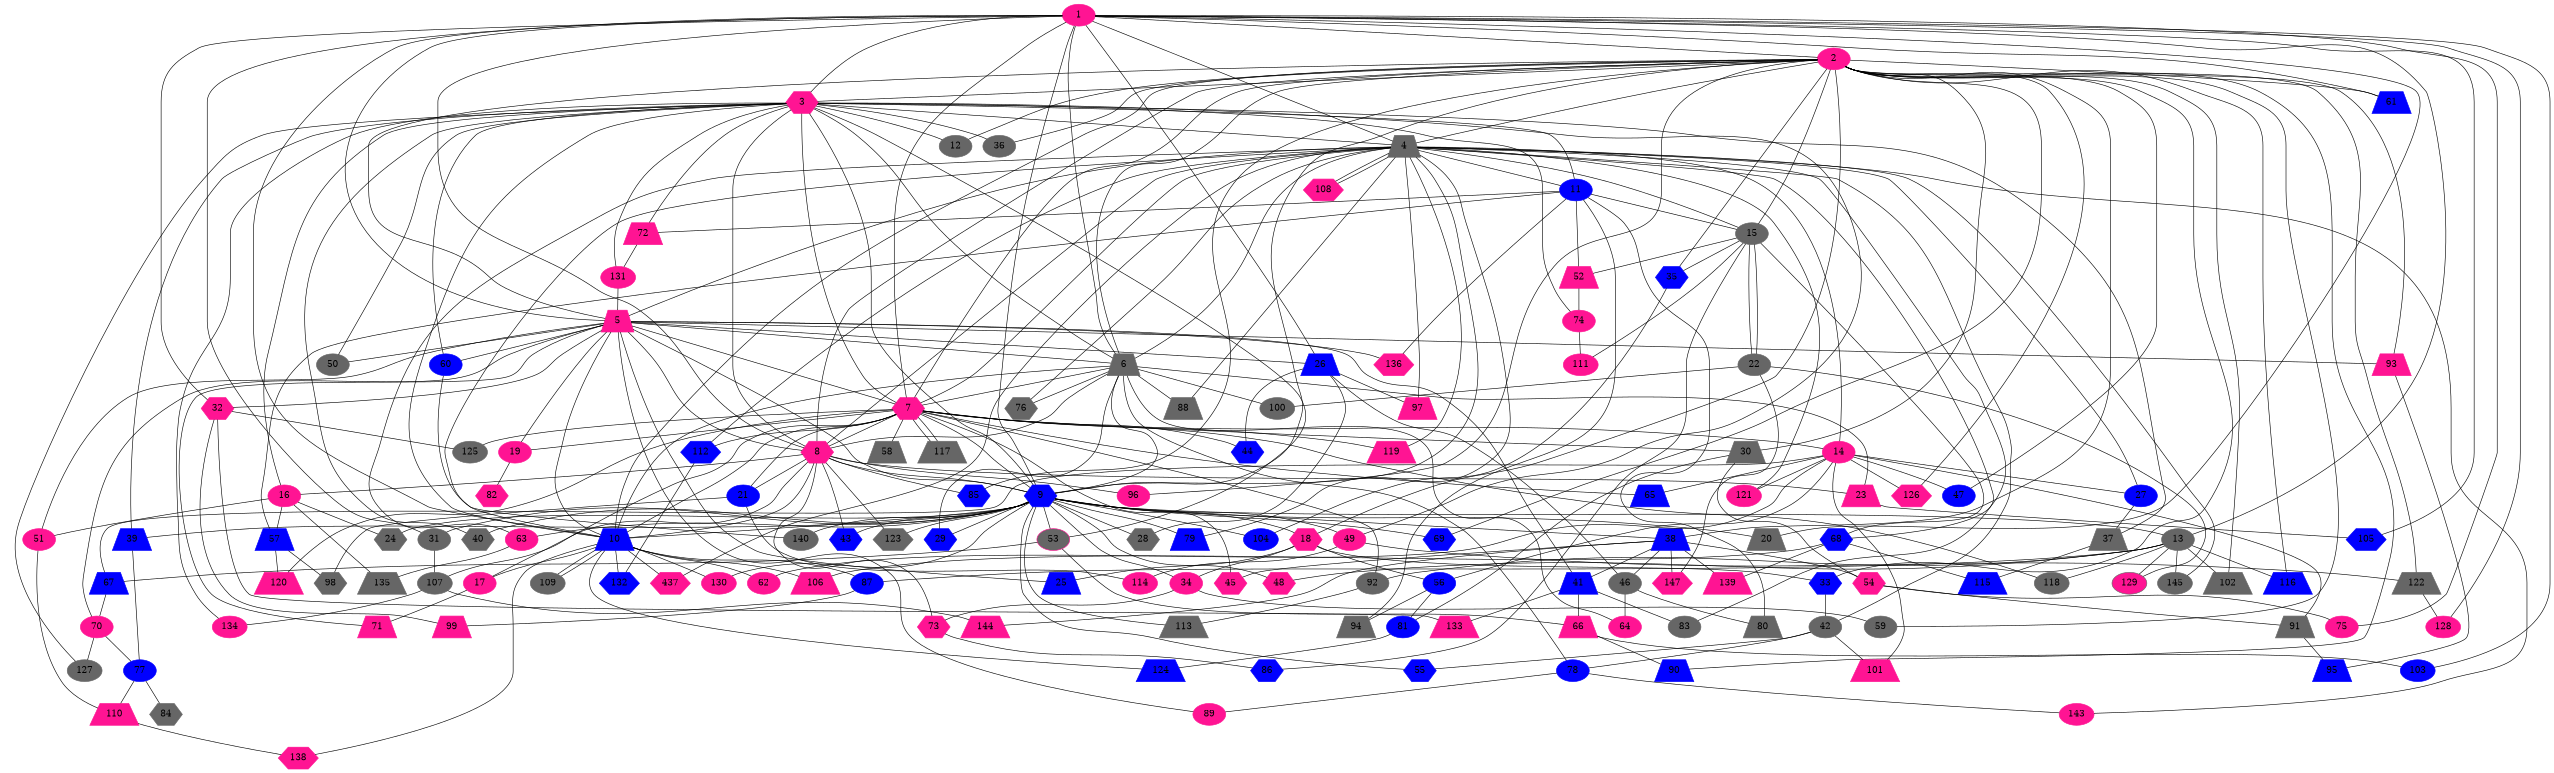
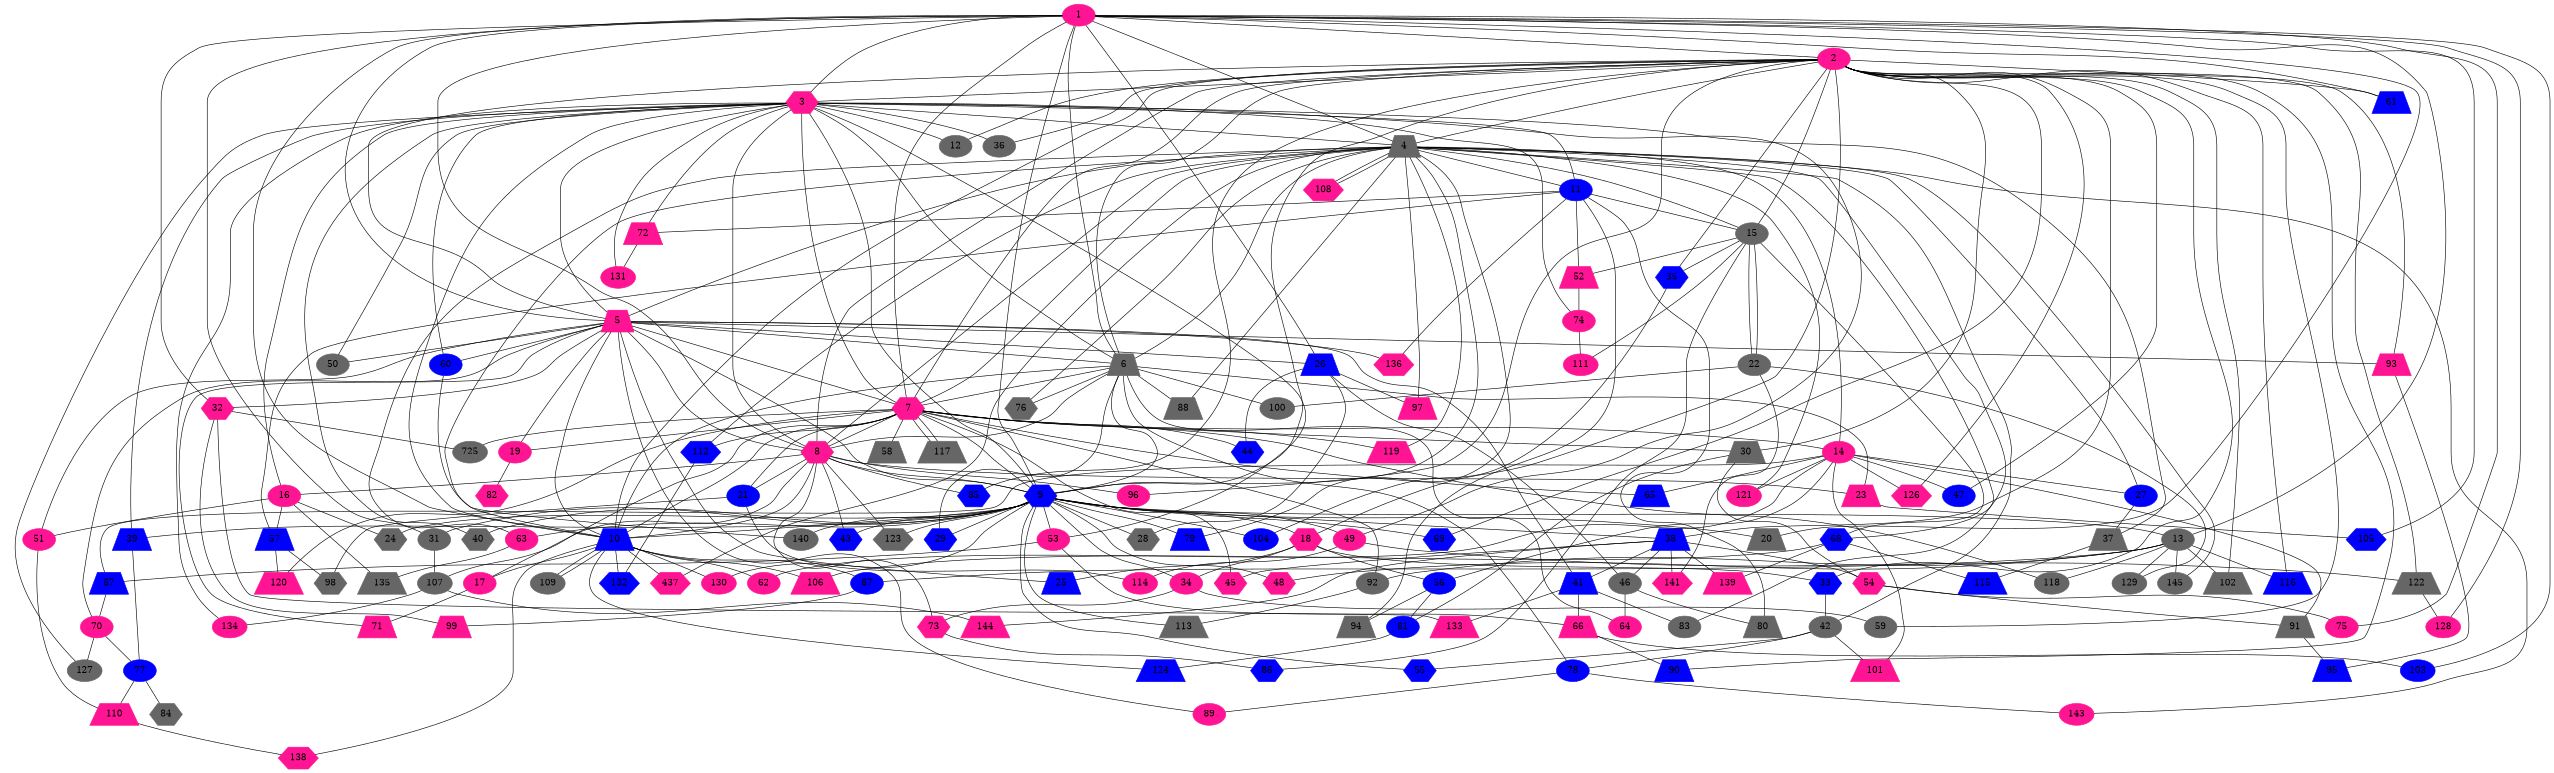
edge "131" -- "5": now "3" -- "5"
node "125": label "125" -> "725"
node "53": fillcolor gray40 -> deeppink
node "147": label "147" -> "141"
node "129": fillcolor deeppink -> gray40
